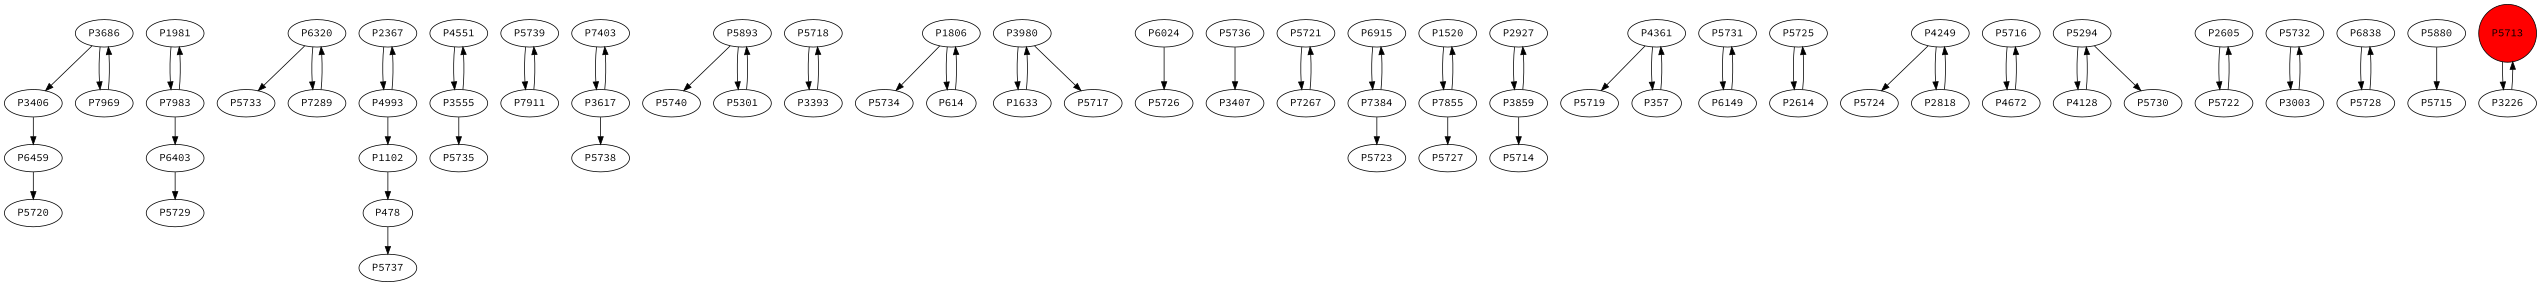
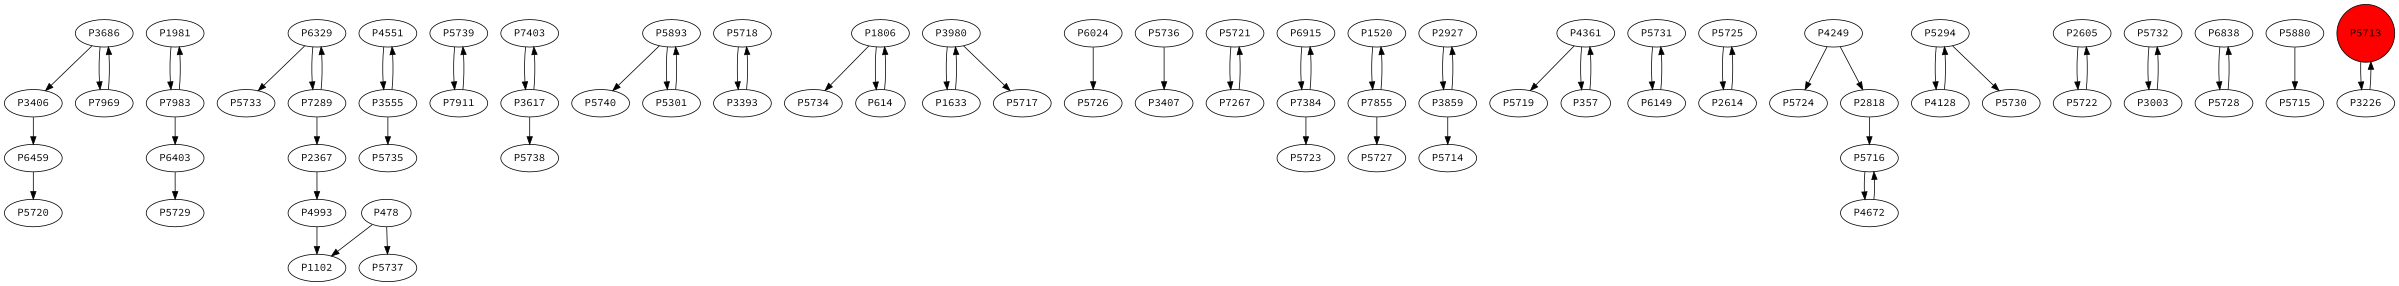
node "P6320": label "P6320" -> "P6329"
edge "P4993" -> "P2367": now "P7289" -> "P2367"
edge "P2818" -> "P4249": now "P2818" -> "P5716"
edge "P1102" -> "P478": reversed
